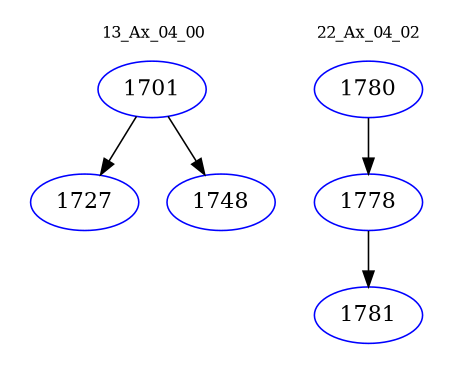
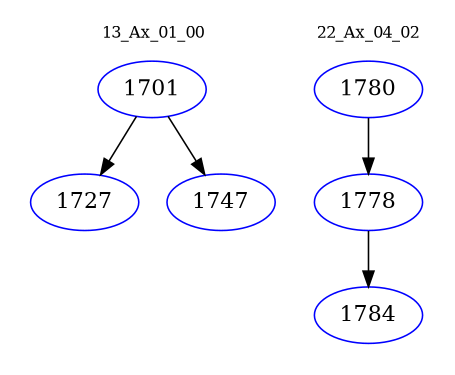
cluster "13_Ax_04_00": label "13_Ax_04_00" -> "13_Ax_01_00"
node "1748": label "1748" -> "1747"
node "1781": label "1781" -> "1784"
